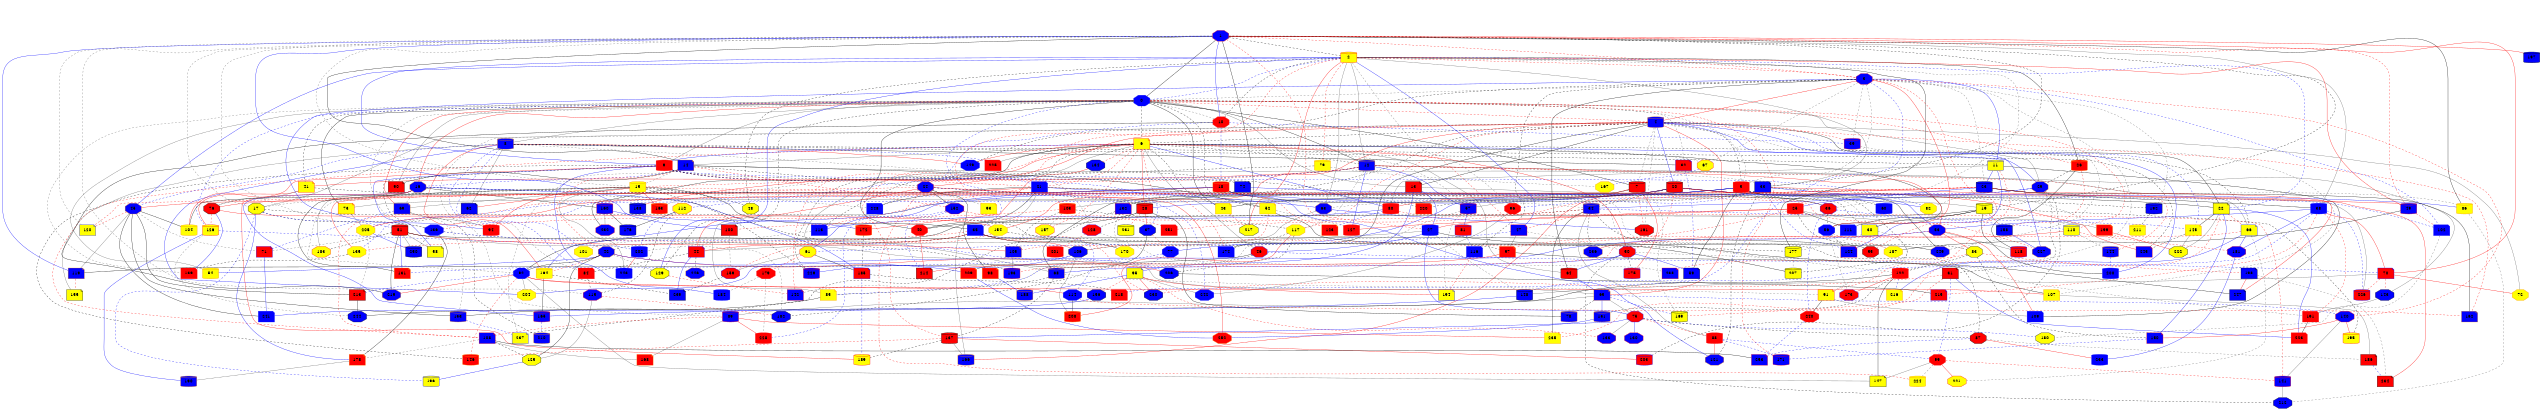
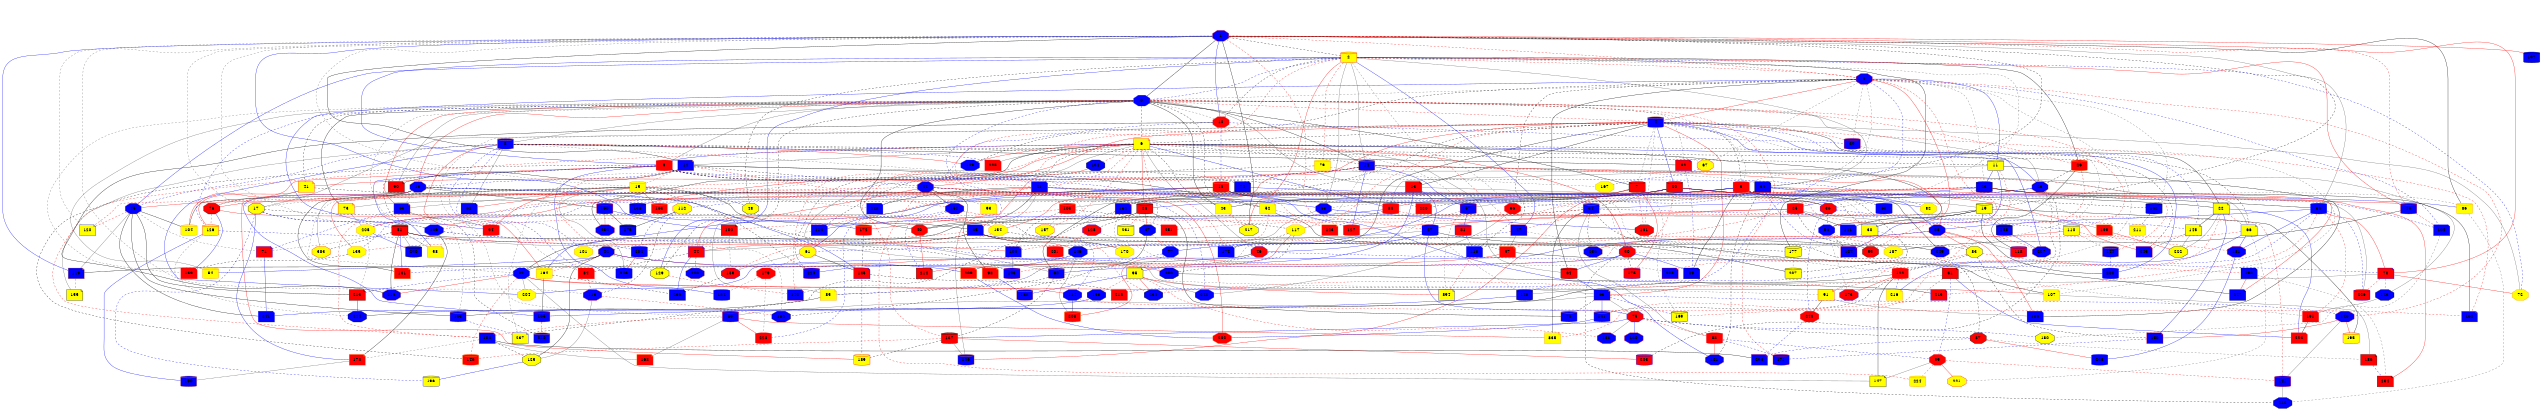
edge "2" -- "22": now "2" -- "72"
edge "19" -- "195": style dashed -> solid
node "145": color darkorange -> black
node "183": label "183" -> "383"
node "58": color black -> darkorange
node "194": label "194" -> "894"
node "235": label "235" -> "835"
